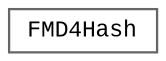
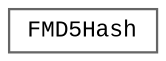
node "FMD4Hash": label "FMD4Hash" -> "FMD5Hash"
